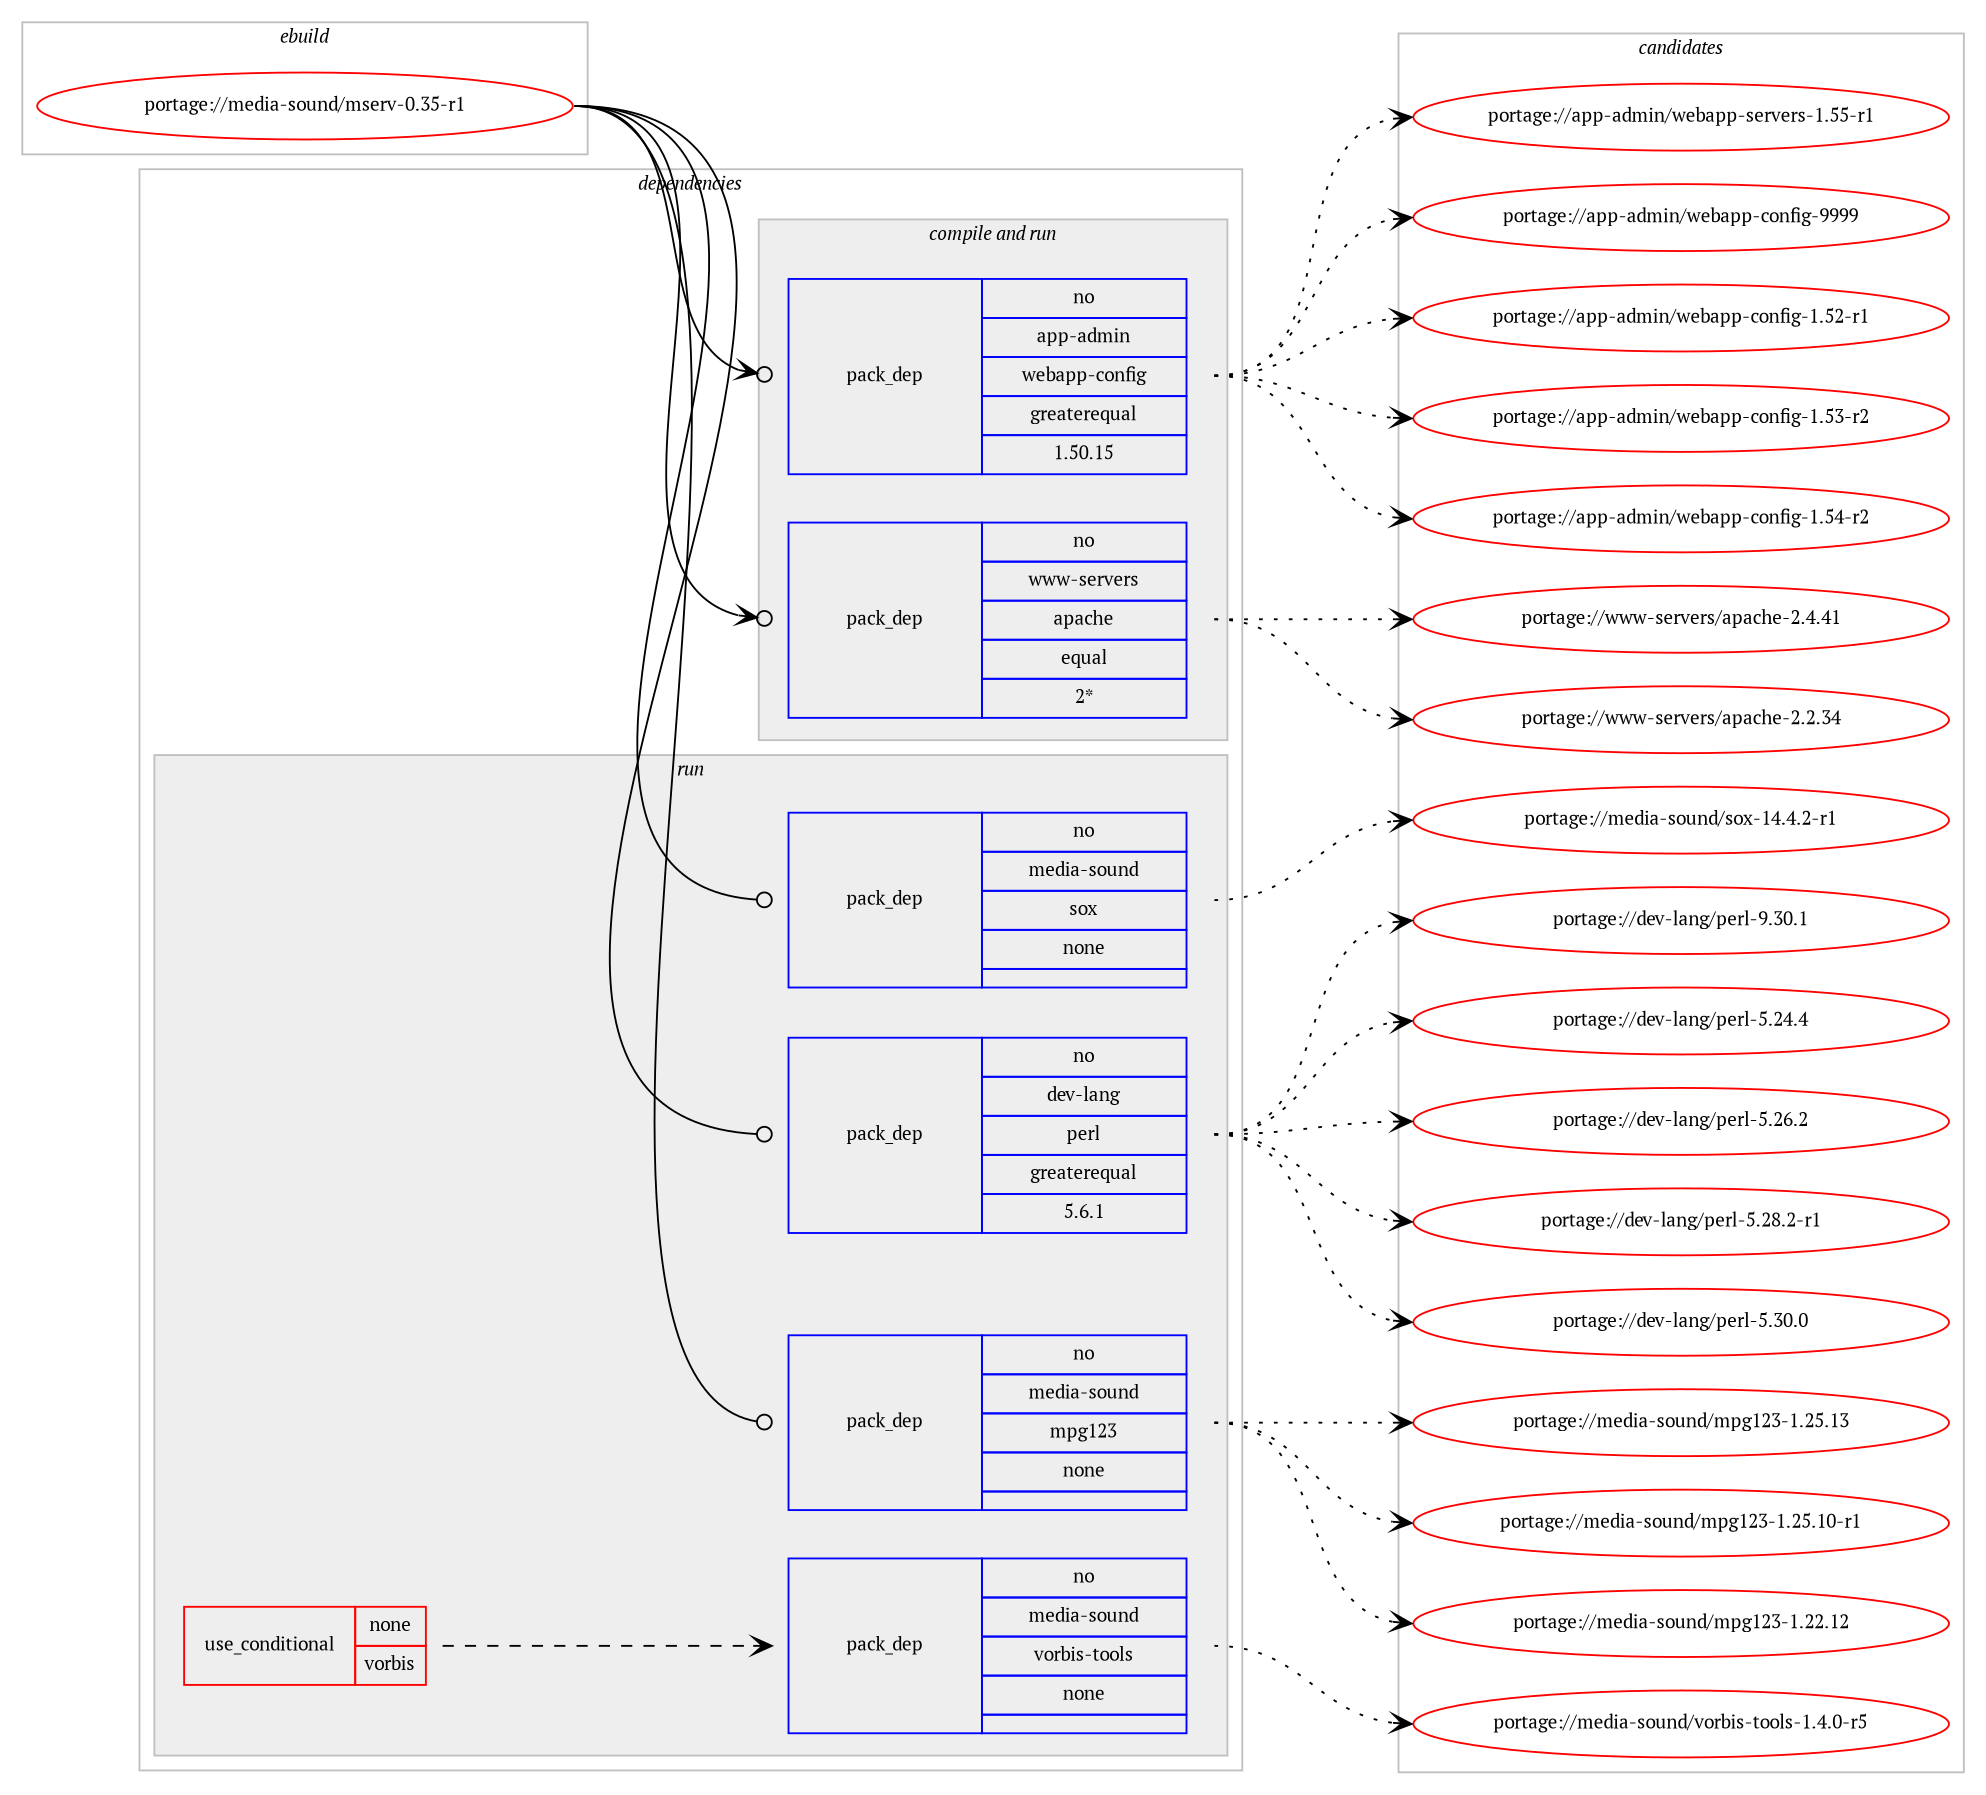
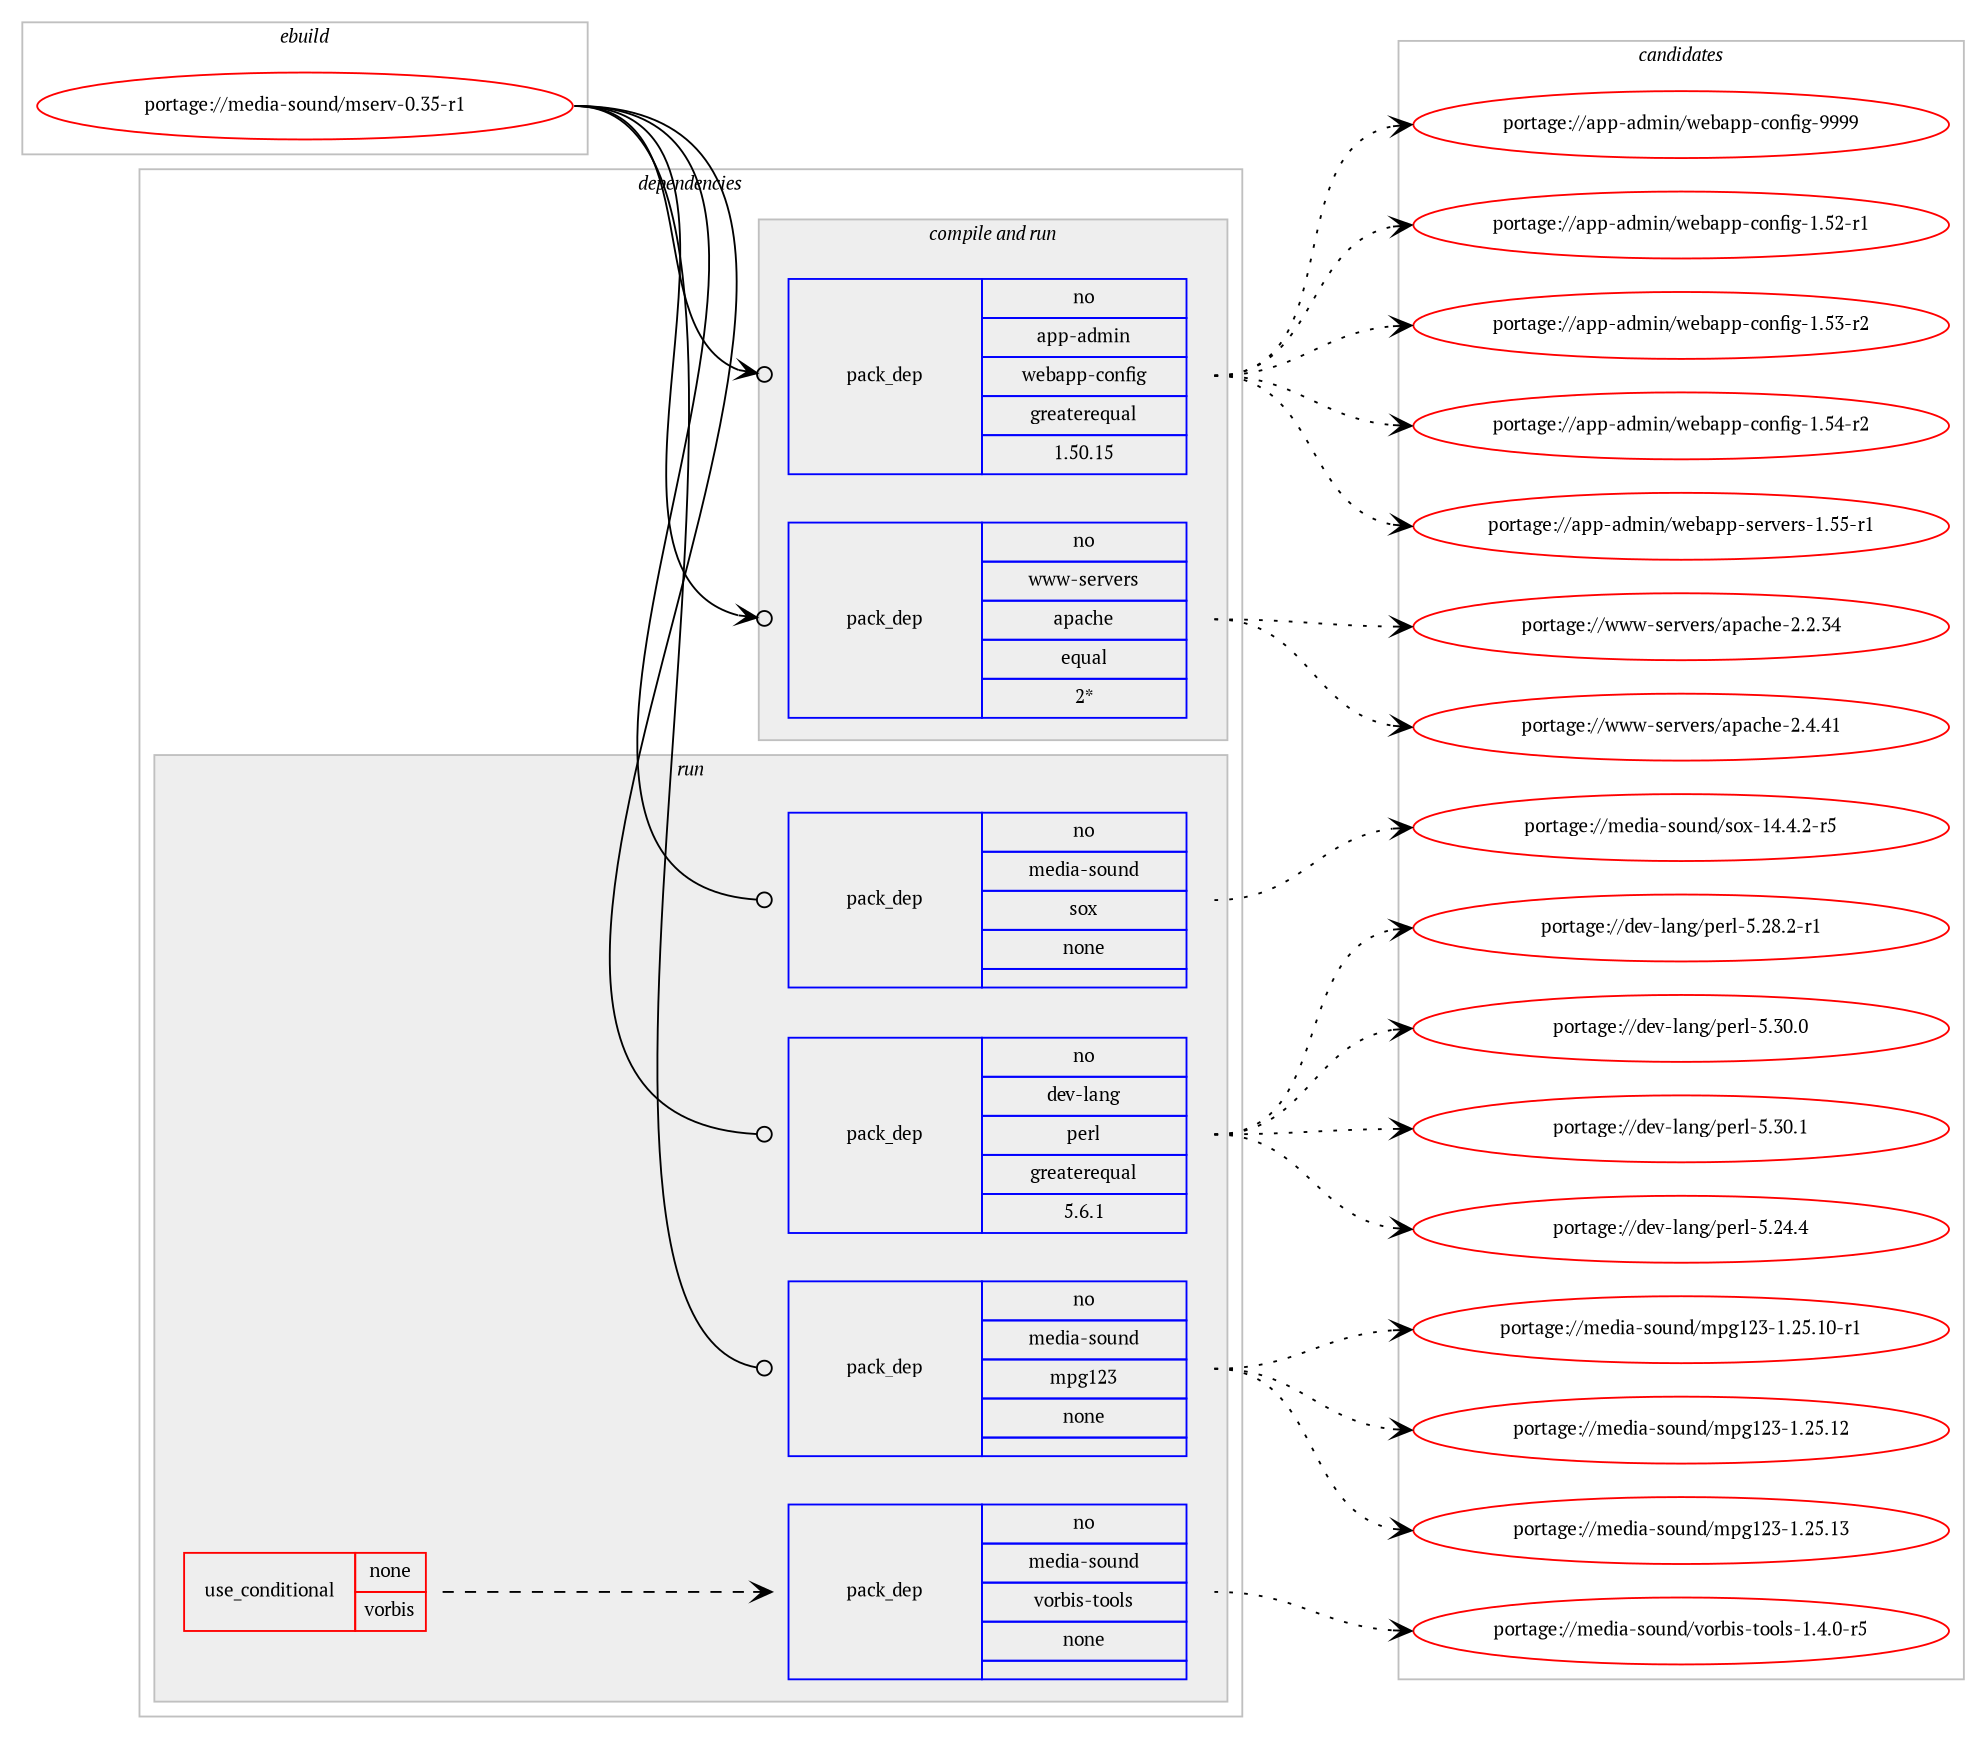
node "portage://media-sound/sox-14.4.2-r1": label "portage://media-sound/sox-14.4.2-r1" -> "portage://media-sound/sox-14.4.2-r5"
node "portage://dev-lang/perl-9.30.1": label "portage://dev-lang/perl-9.30.1" -> "portage://dev-lang/perl-5.30.1"
node "portage://dev-lang/perl-5.26.2": removed
node "portage://media-sound/mpg123-1.22.12": label "portage://media-sound/mpg123-1.22.12" -> "portage://media-sound/mpg123-1.25.12"
